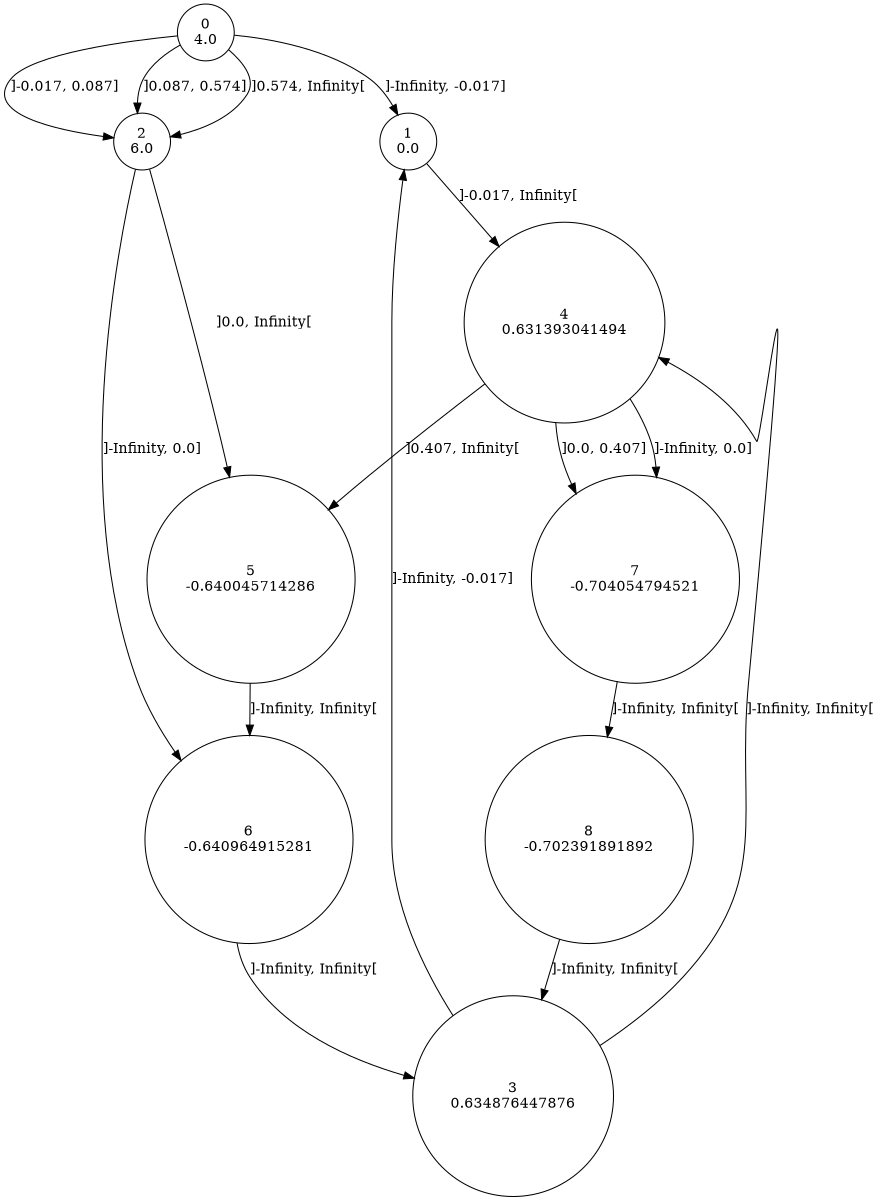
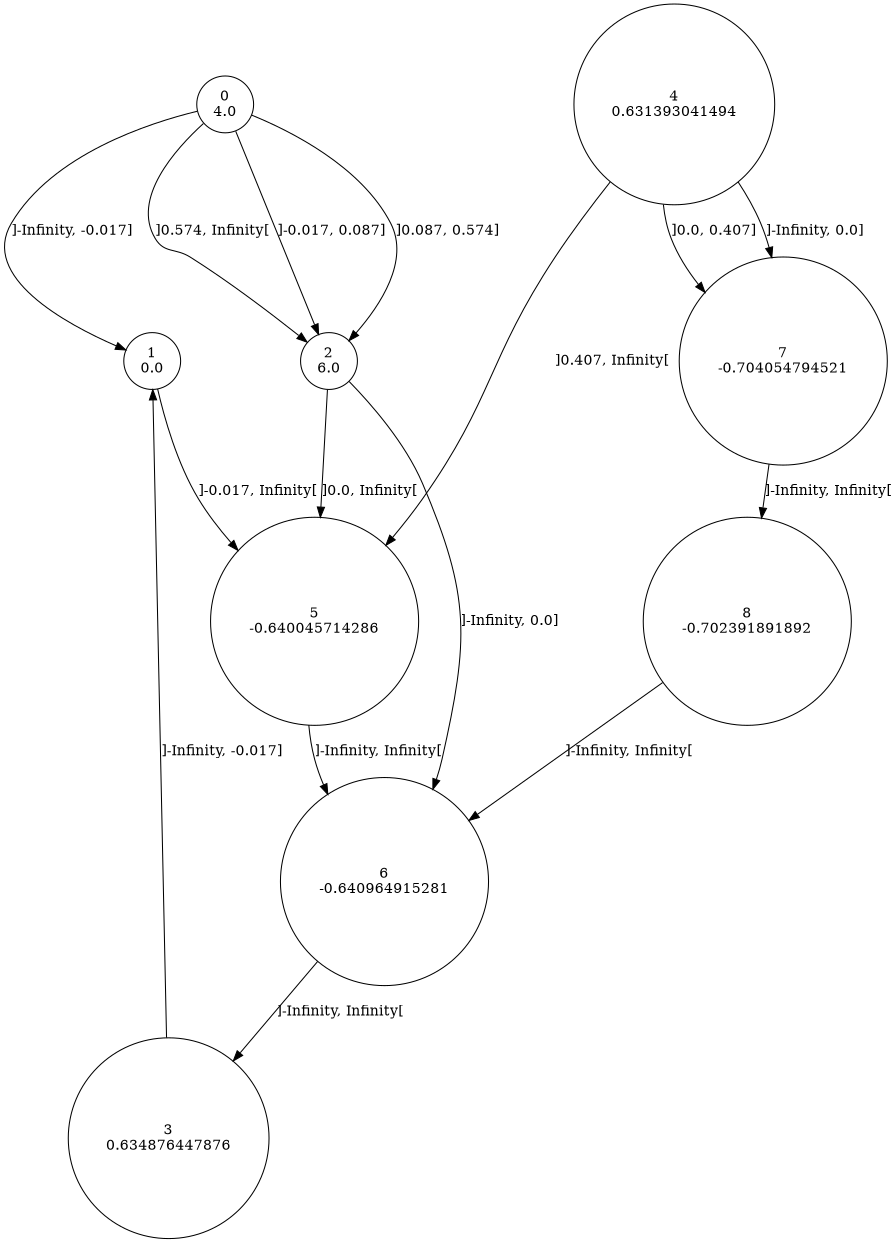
edge "1 0.0" -> "4 0.631393041494": now "1 0.0" -> "5 -0.640045714286"
edge "3 0.634876447876" -> "4 0.631393041494": removed, label "]-Infinity, Infinity["
edge "8 -0.702391891892" -> "3 0.634876447876": now "8 -0.702391891892" -> "6 -0.640964915281"
